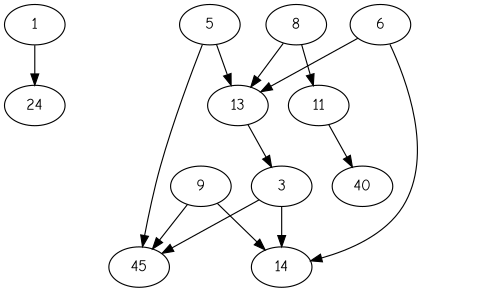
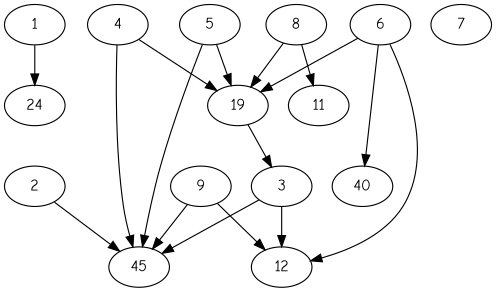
node "4": added
node "7": added
node "13": label "13" -> "19"
edge "11" -> "40": now "6" -> "40"
node "2": added
node "14": label "14" -> "12"
